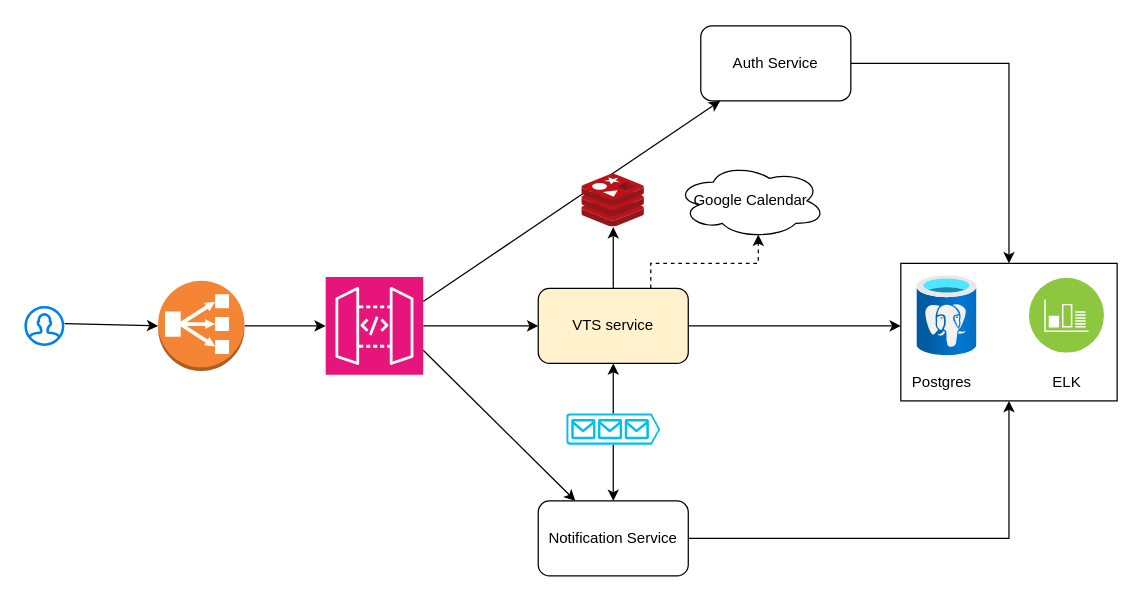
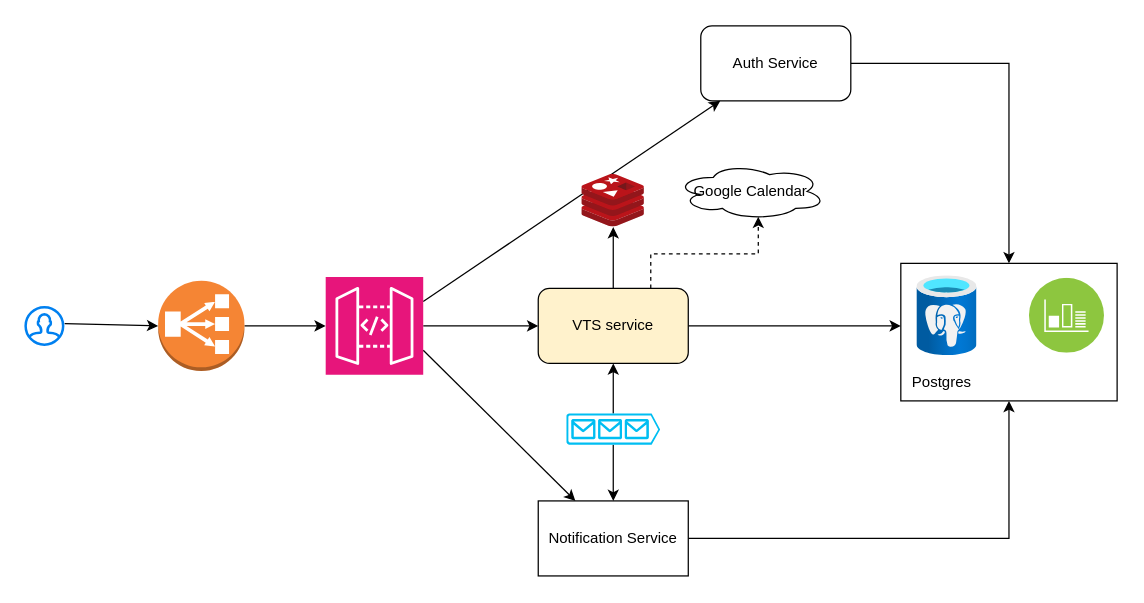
node "Google Calendar": size 150x75 -> 150x56
node "ELK": removed
node "Notification Service": shape rounded rectangle -> rectangle
